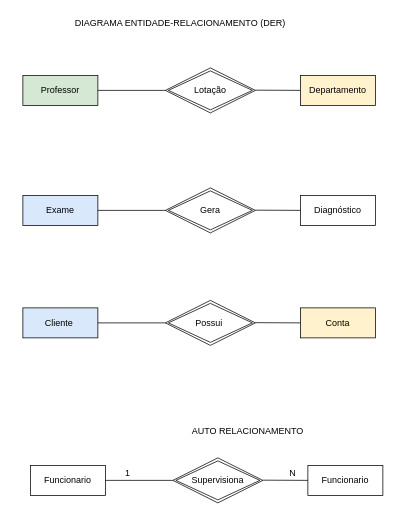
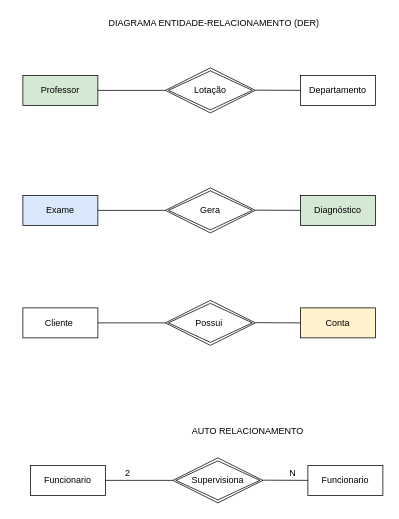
node "DIAGRAMA ENTIDADE-RELACIONAMENTO (DER)": moved (180, 23) -> (214, 23)
node "Departamento": fillcolor #fff2cc -> #ffffff
node "Diagnóstico": fillcolor #ffffff -> #d5e8d4
node "Cliente": fillcolor #dae8fc -> #ffffff
node "1": label "1" -> "2"
